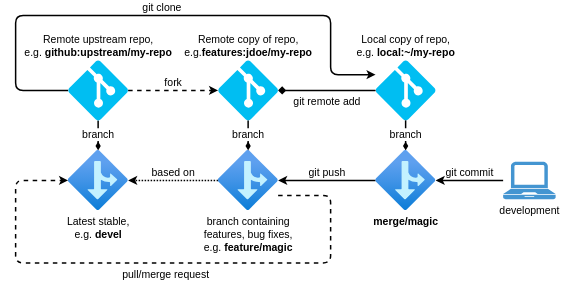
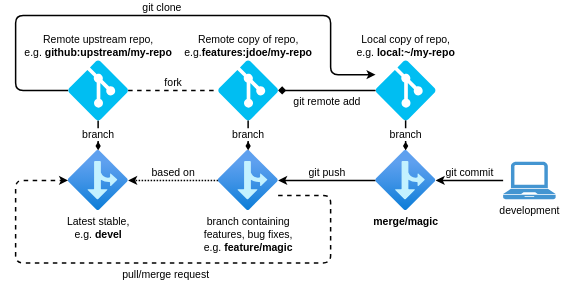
edge "Remote upstream repo, e.g. github:upstream/my-repo" -> "Remote copy of repo, e.g.features:jdoe/my-repo": arrowhead classic -> none
